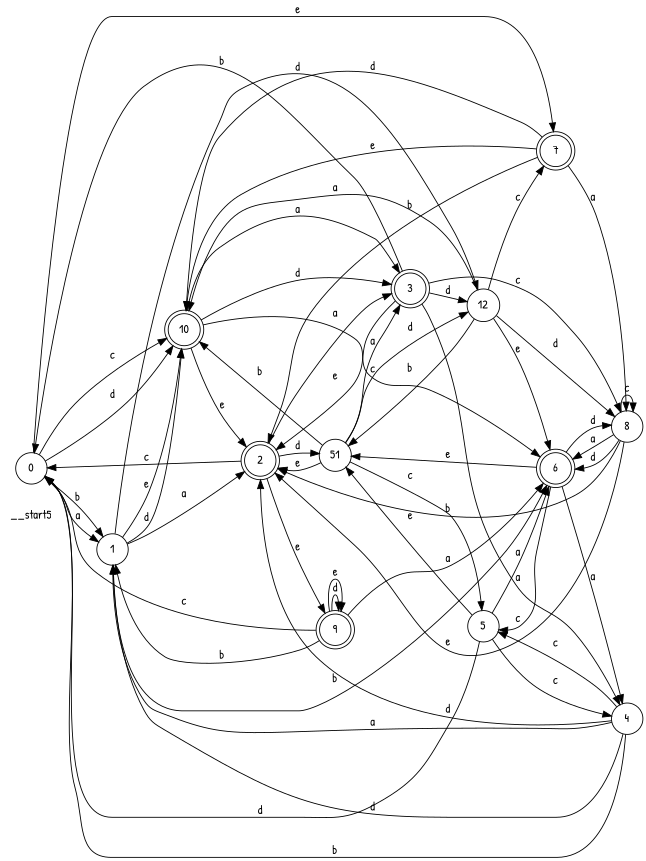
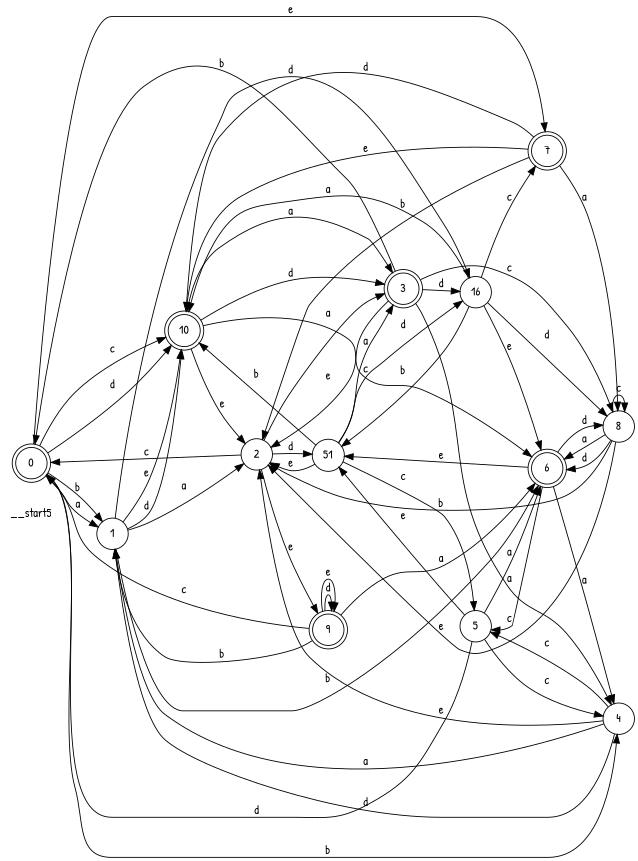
node "12": label "12" -> "16"
node "2": shape doublecircle -> circle
node "0": shape circle -> doublecircle
edge "4" -> "2": label "d" -> "e"
edge "4" -> "0": reversed
